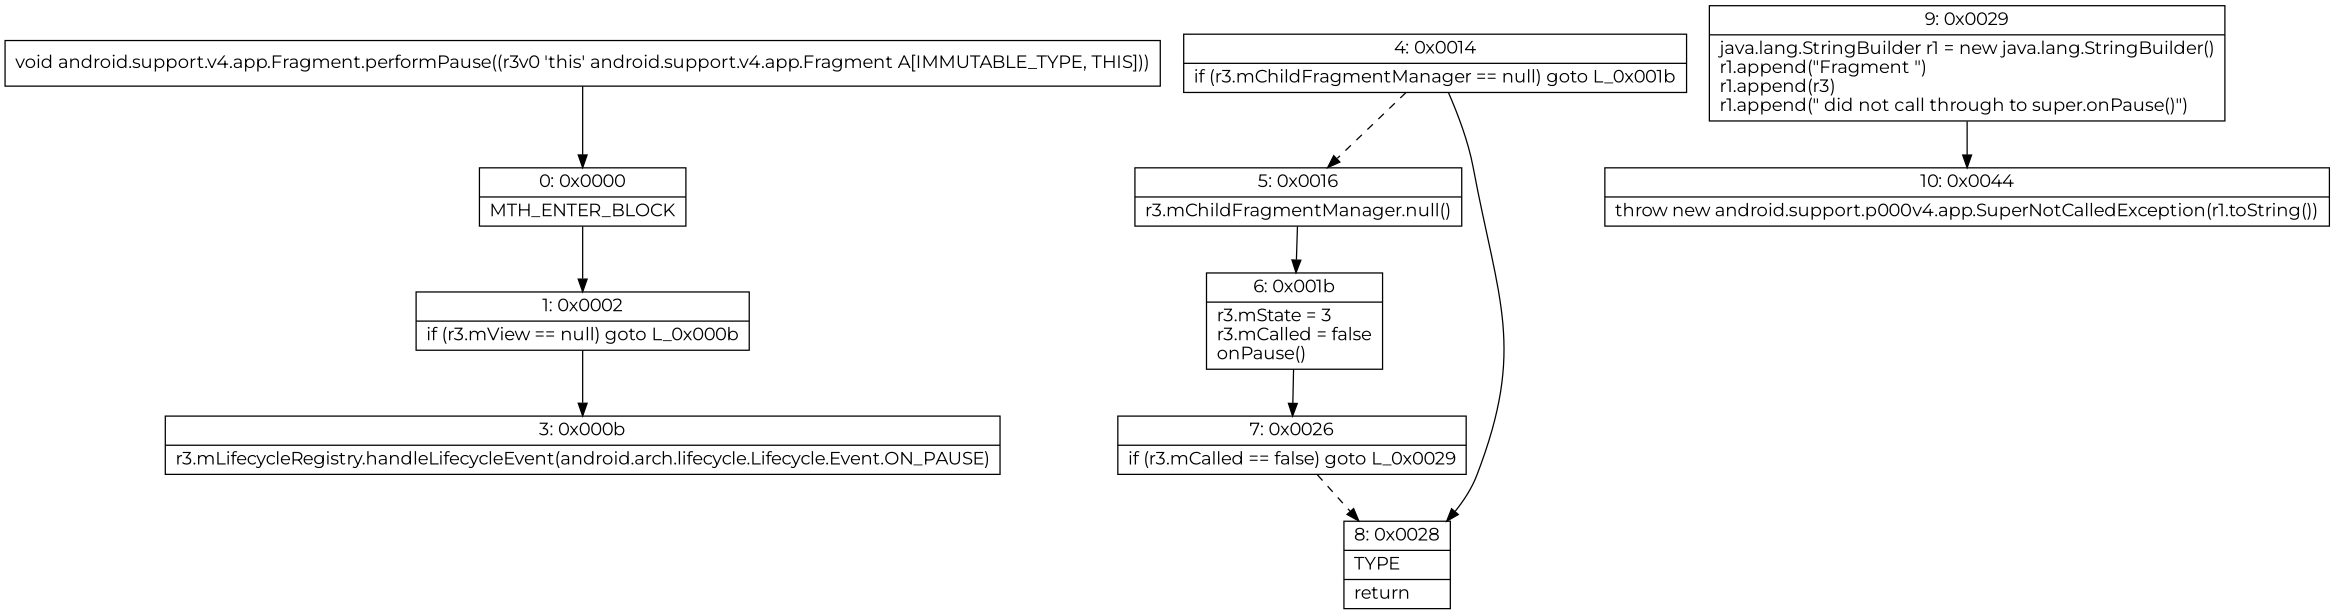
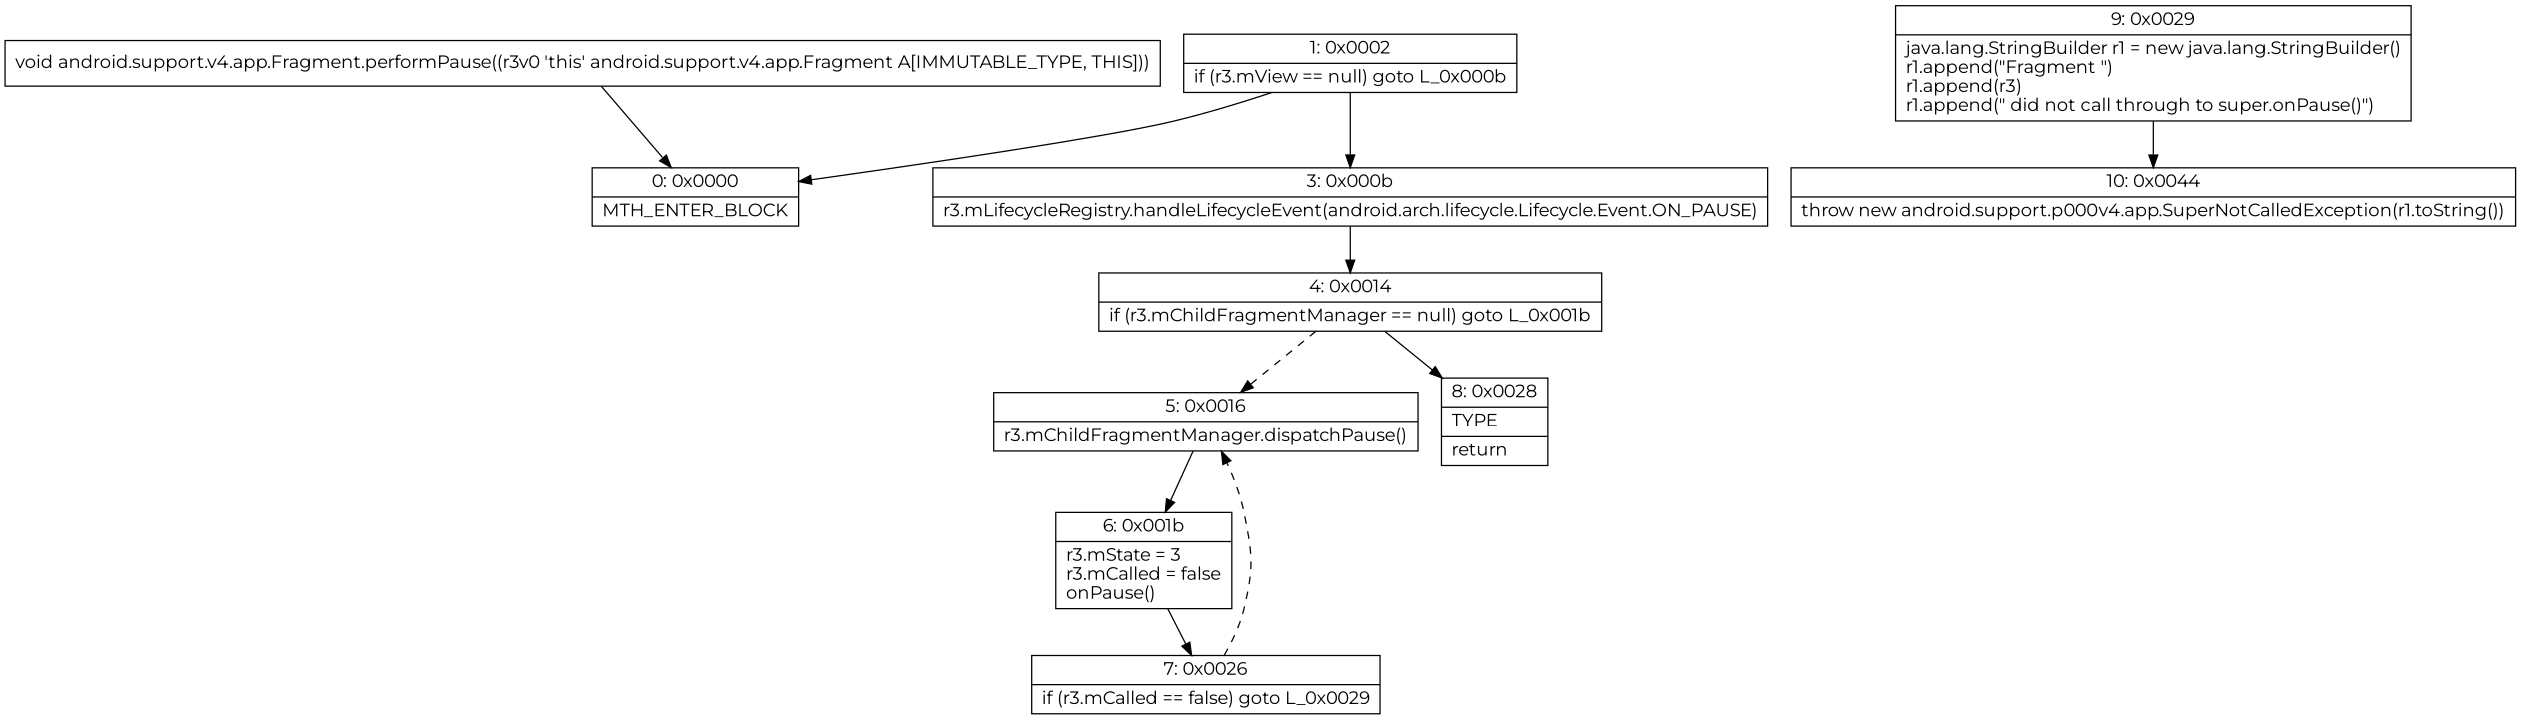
node "5: 0x0016": text "r3.mChildFragmentManager.null()" -> "r3.mChildFragmentManager.dispatchPause()"
edge "3: 0x000b" -> "4: 0x0014": added
edge "0: 0x0000" -> "1: 0x0002": reversed
edge "7: 0x0026" -> "8: 0x0028": now "7: 0x0026" -> "5: 0x0016"
